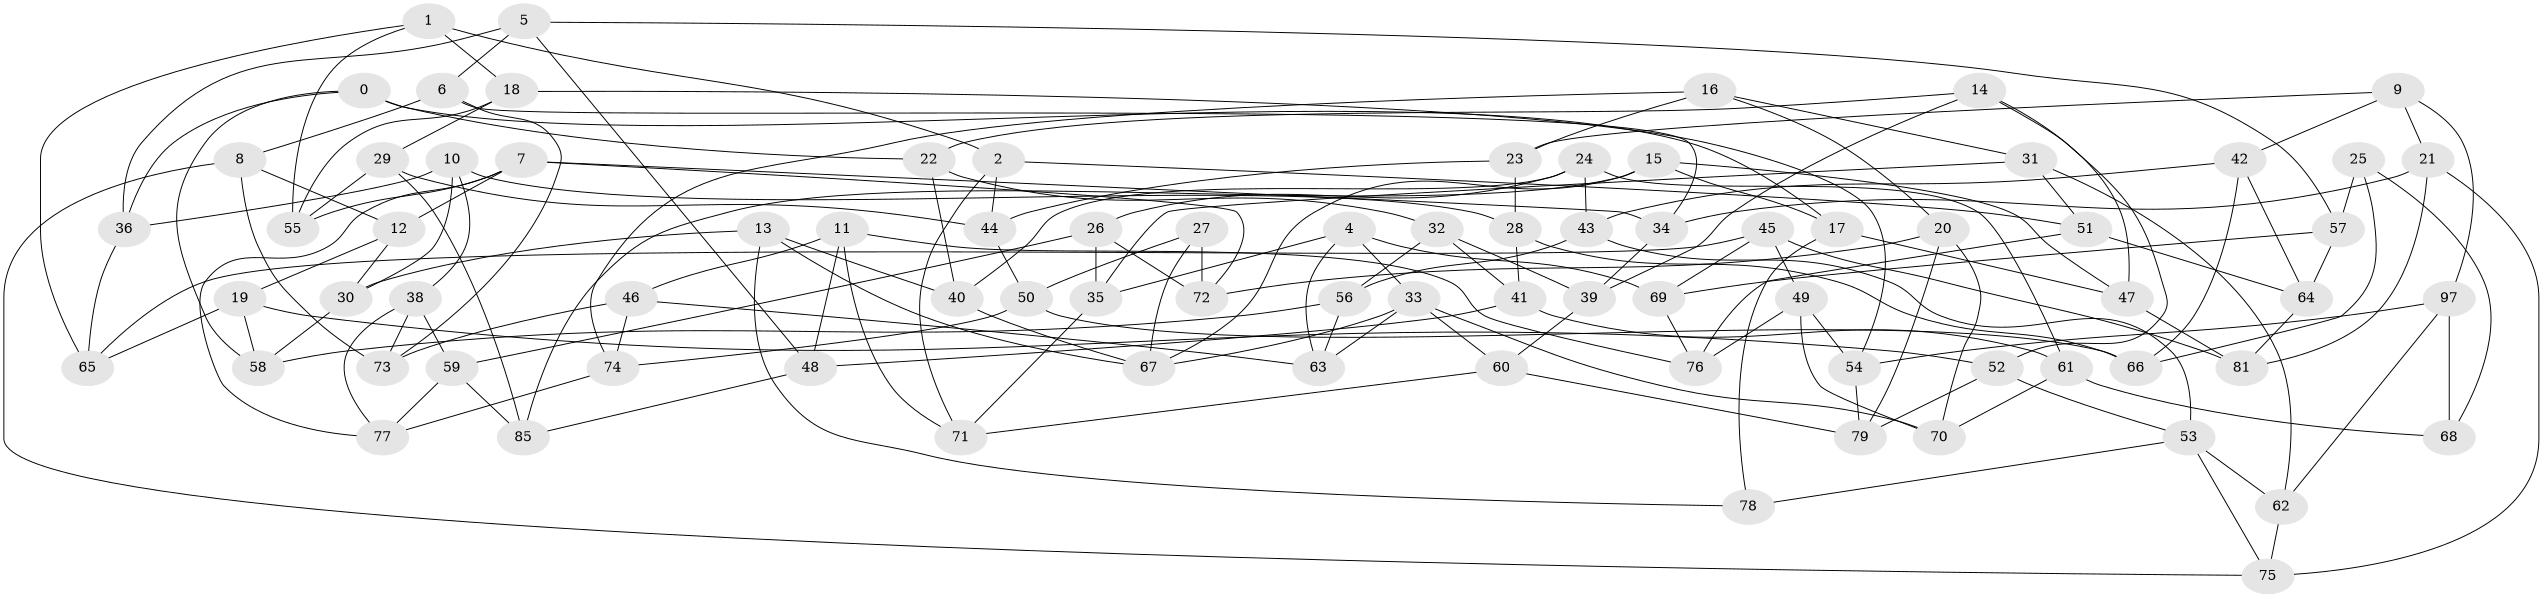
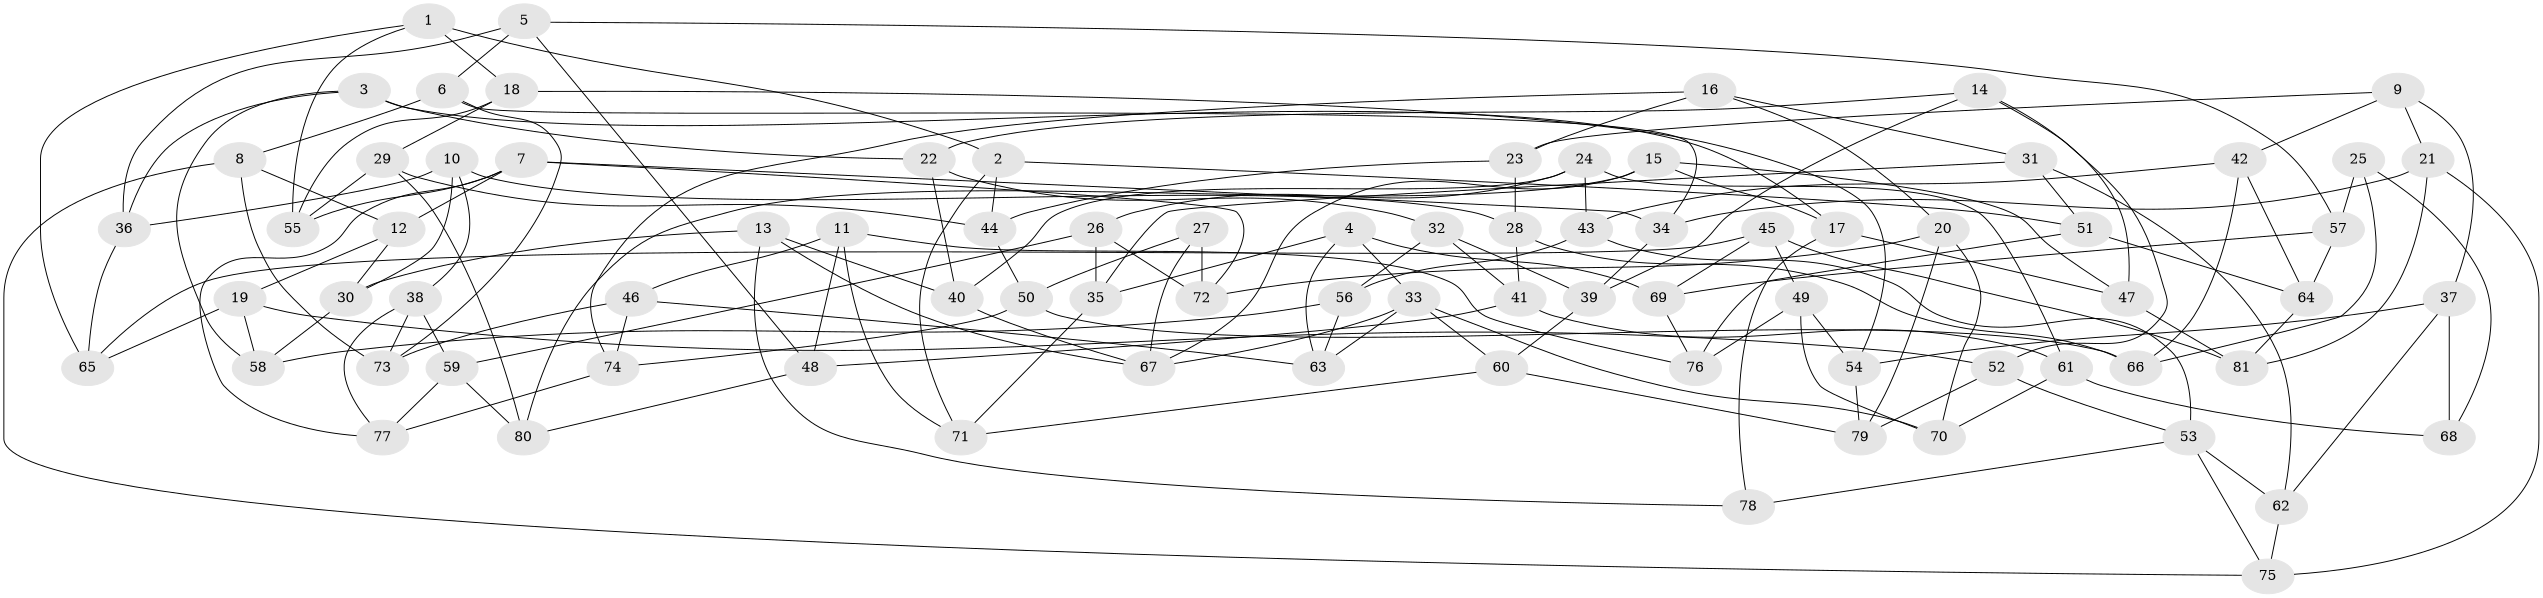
node "0": label "0" -> "3"
node "97": label "97" -> "37"
node "85": label "85" -> "80"
